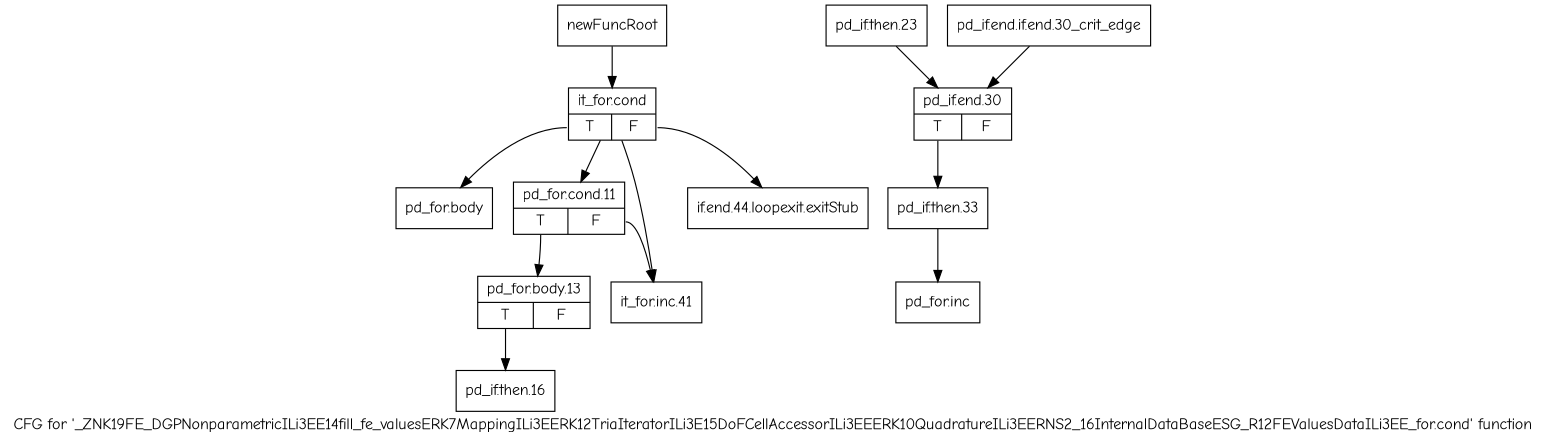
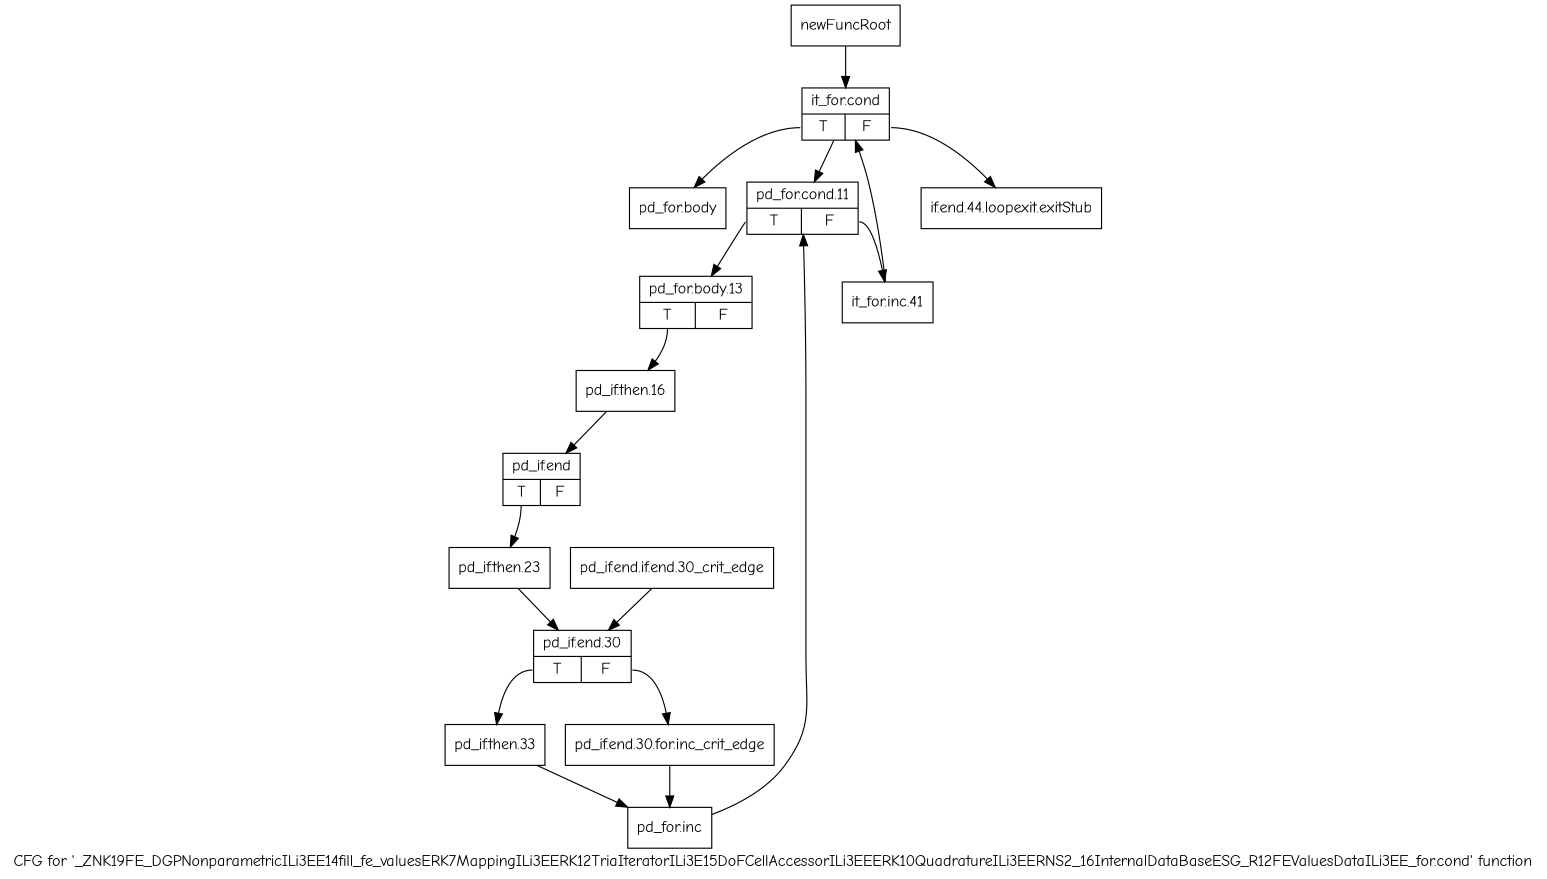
edge "it_for.cond" -> "it_for.inc.41": reversed
node "pd_if.end": added
edge "pd_for.inc" -> "pd_for.cond.11": added
node "pd_if.end.30.for.inc_crit_edge": added
